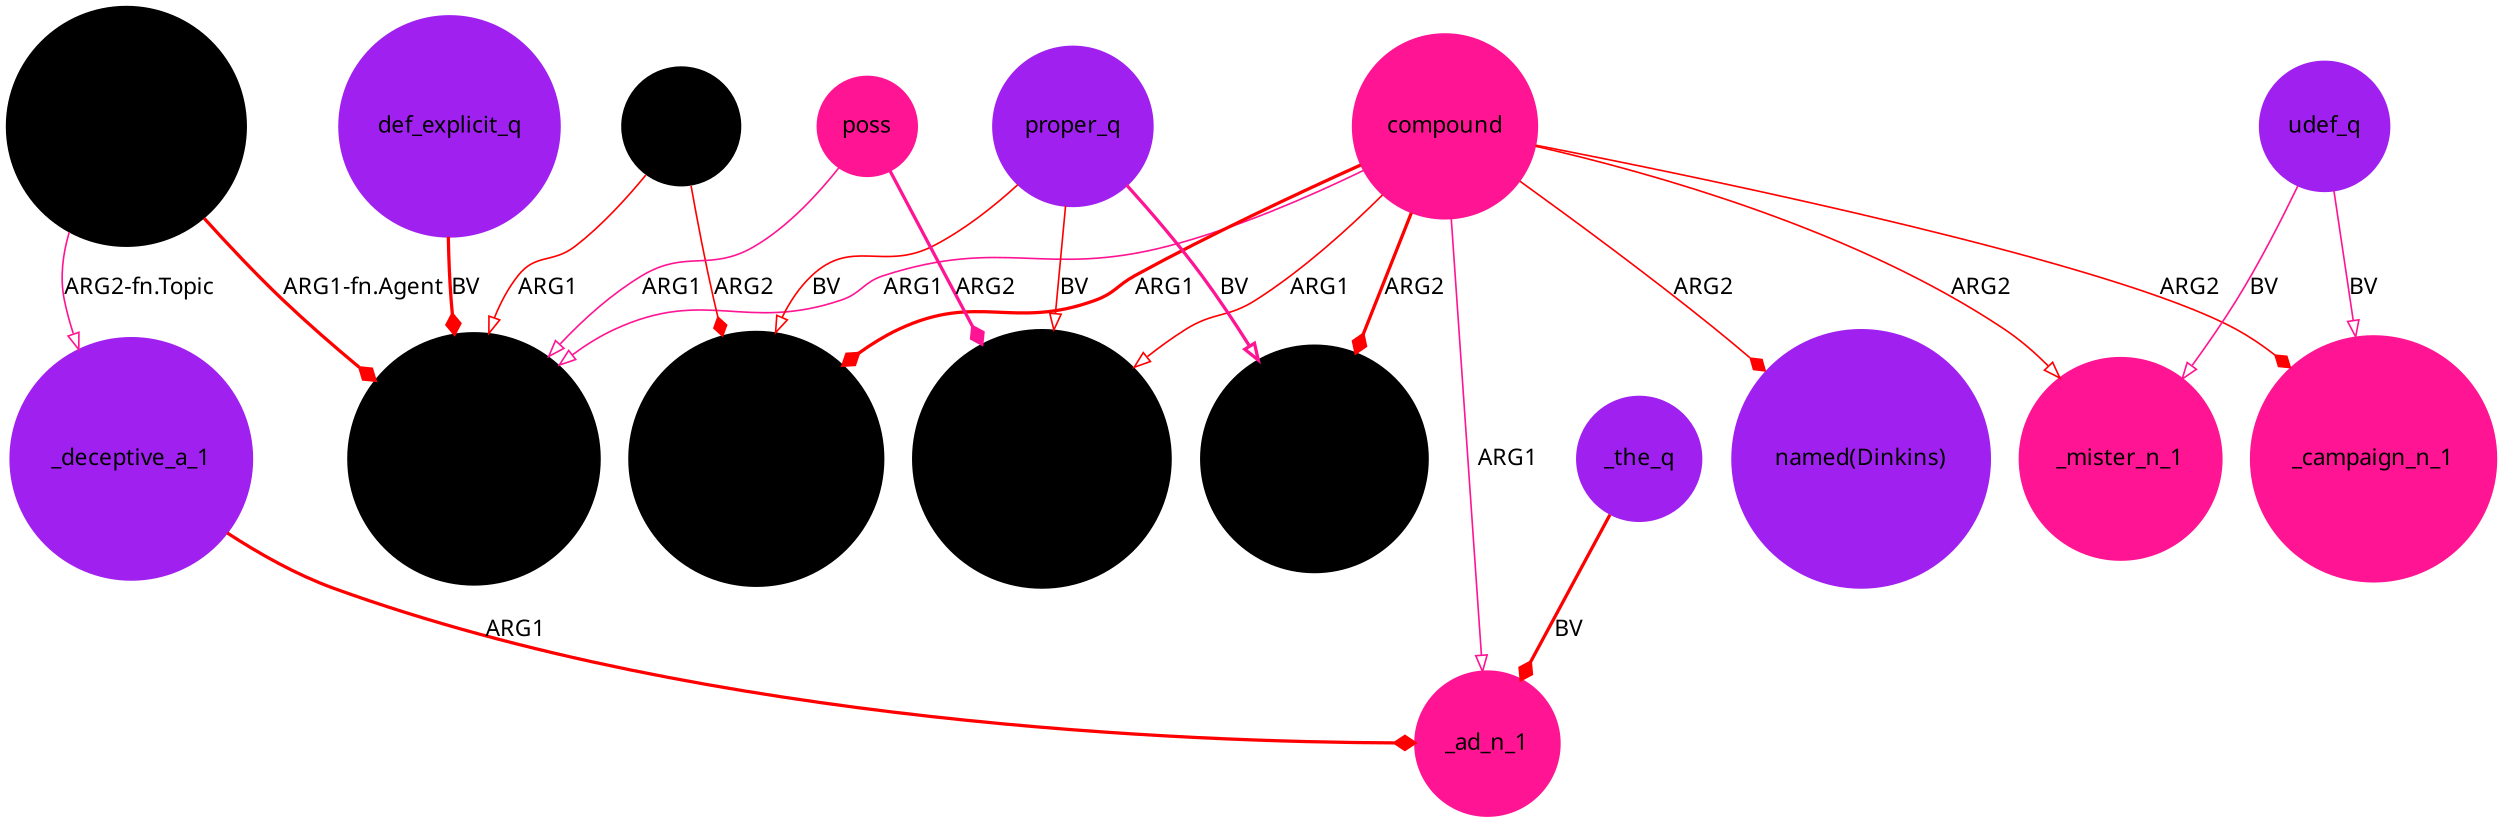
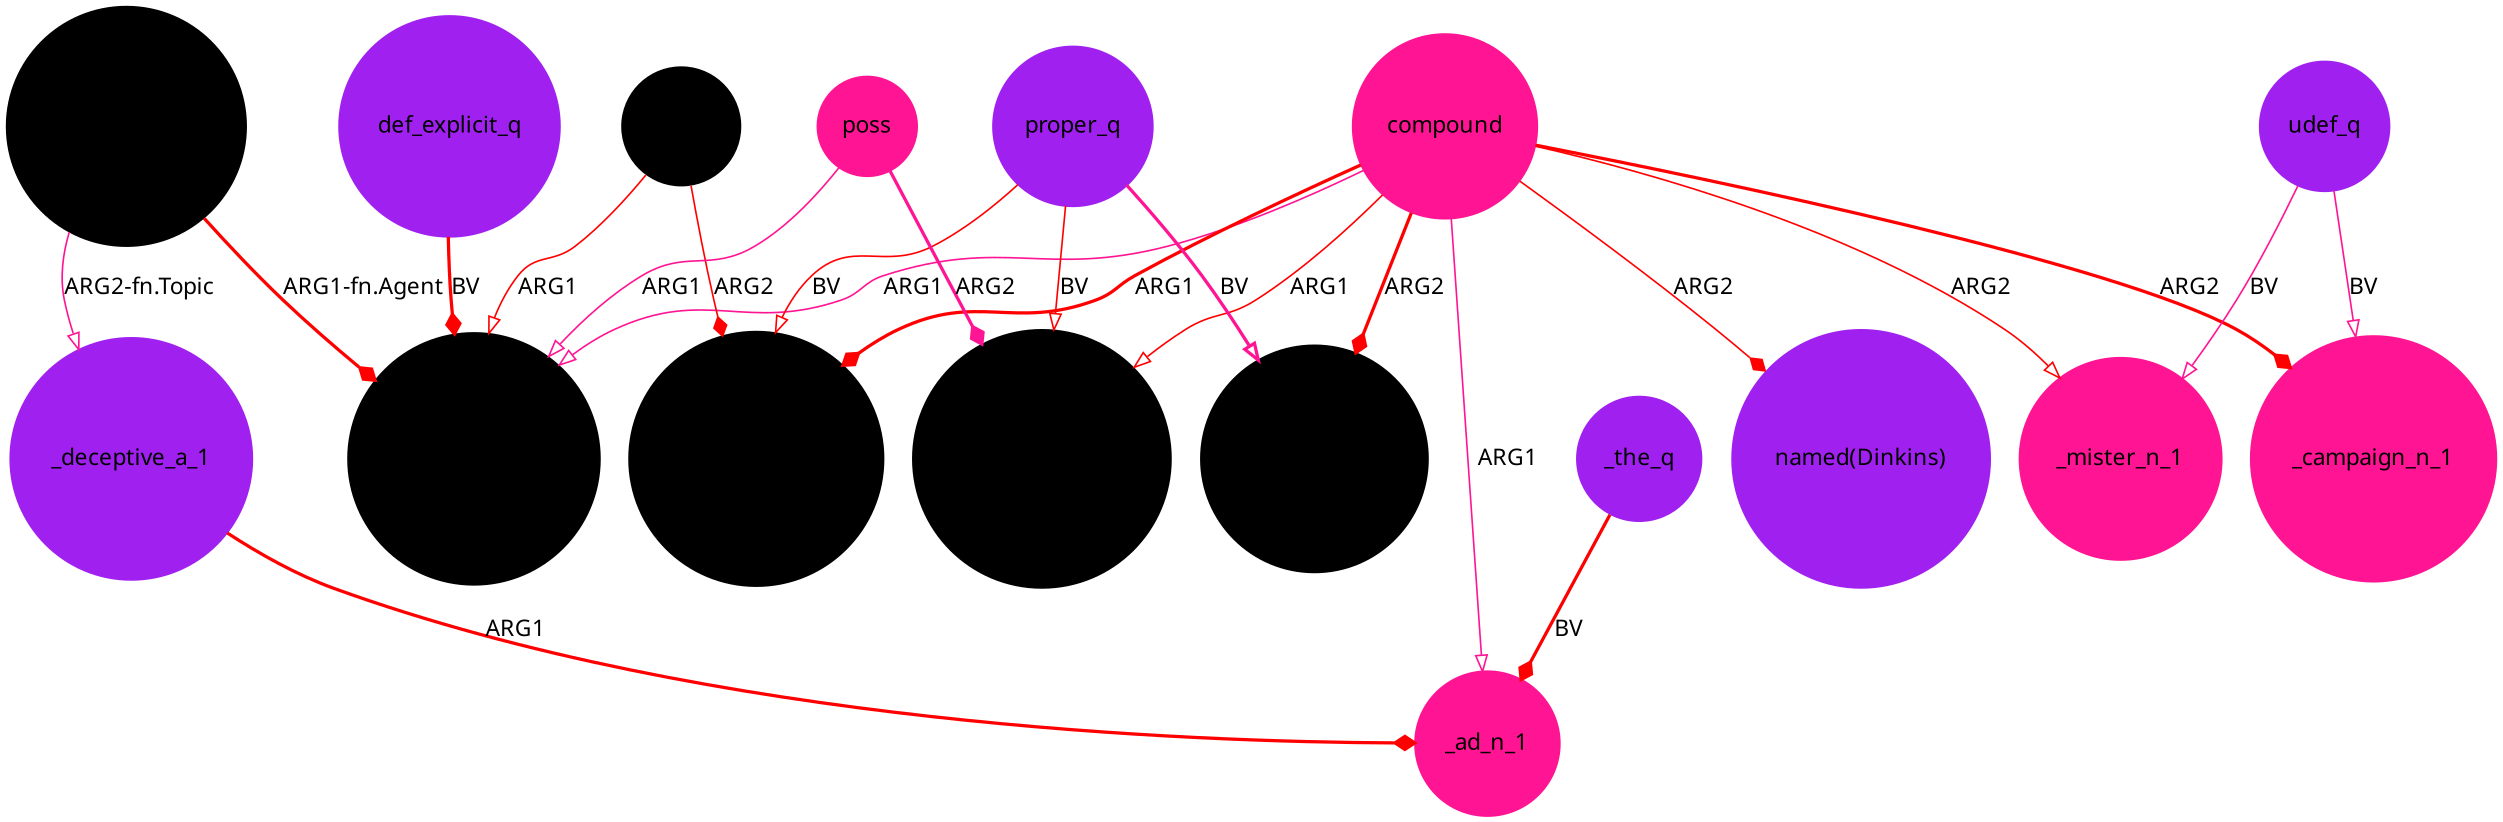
edge "compound" -> "_campaign_n_1": style solid -> bold
